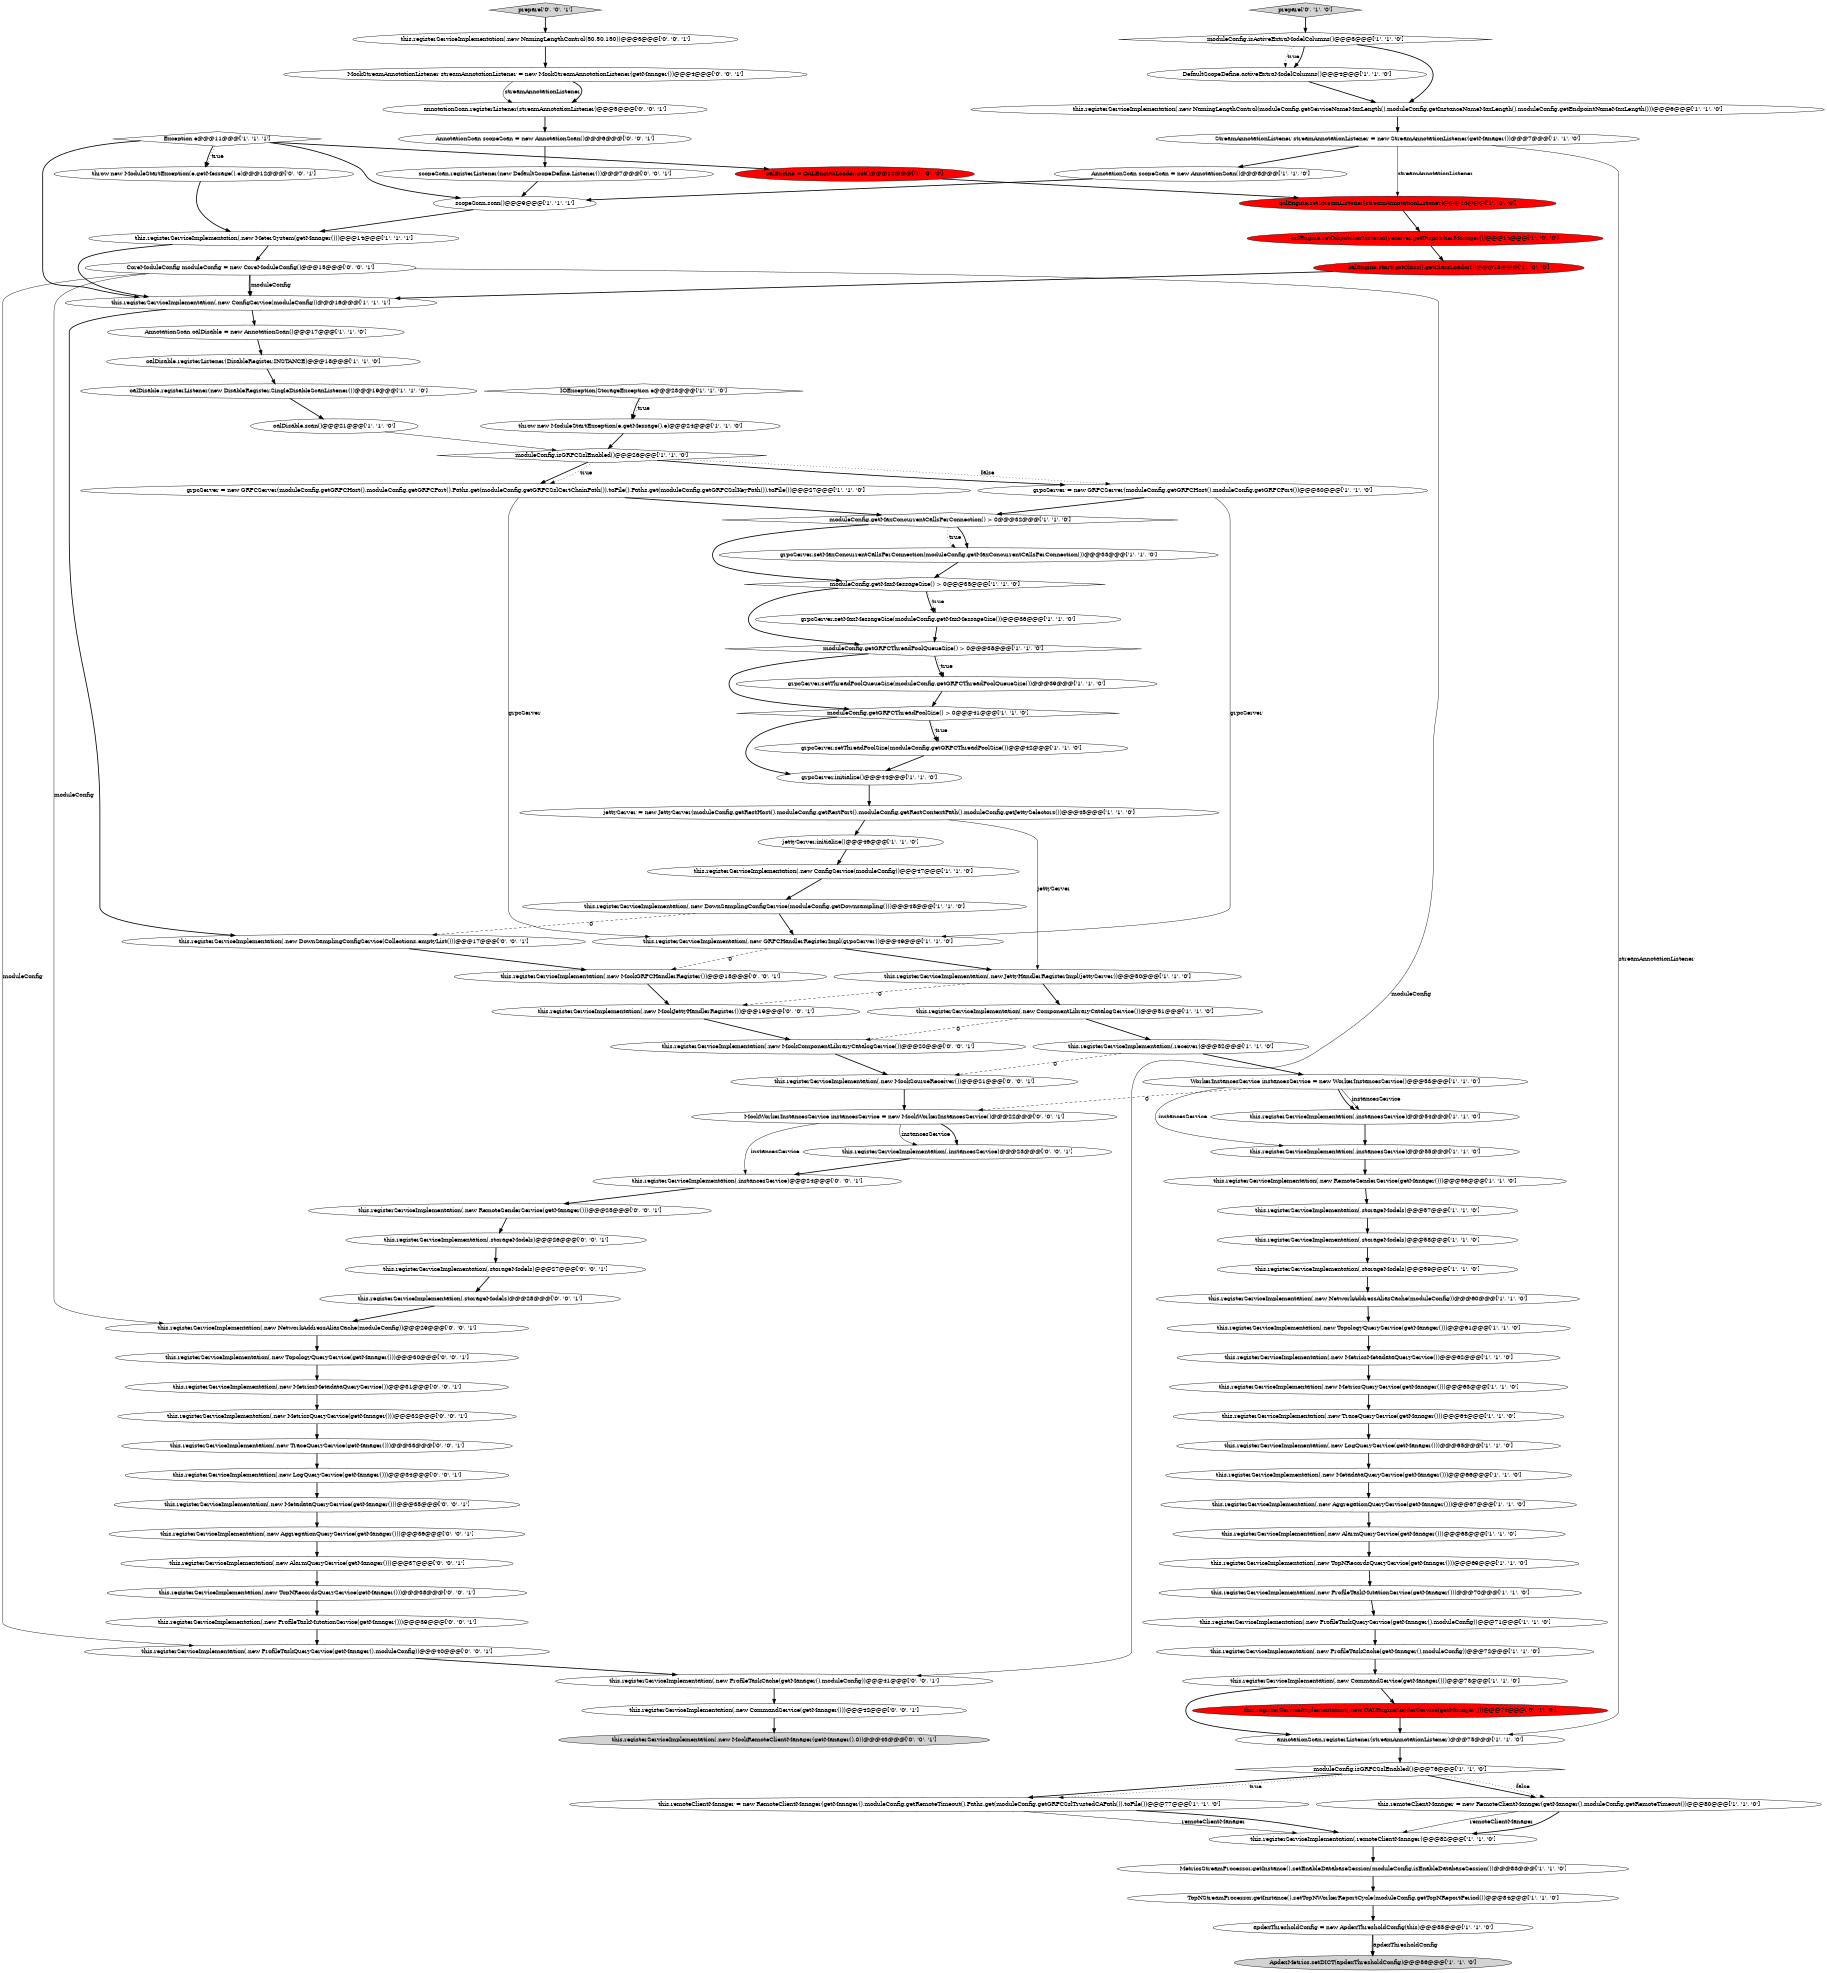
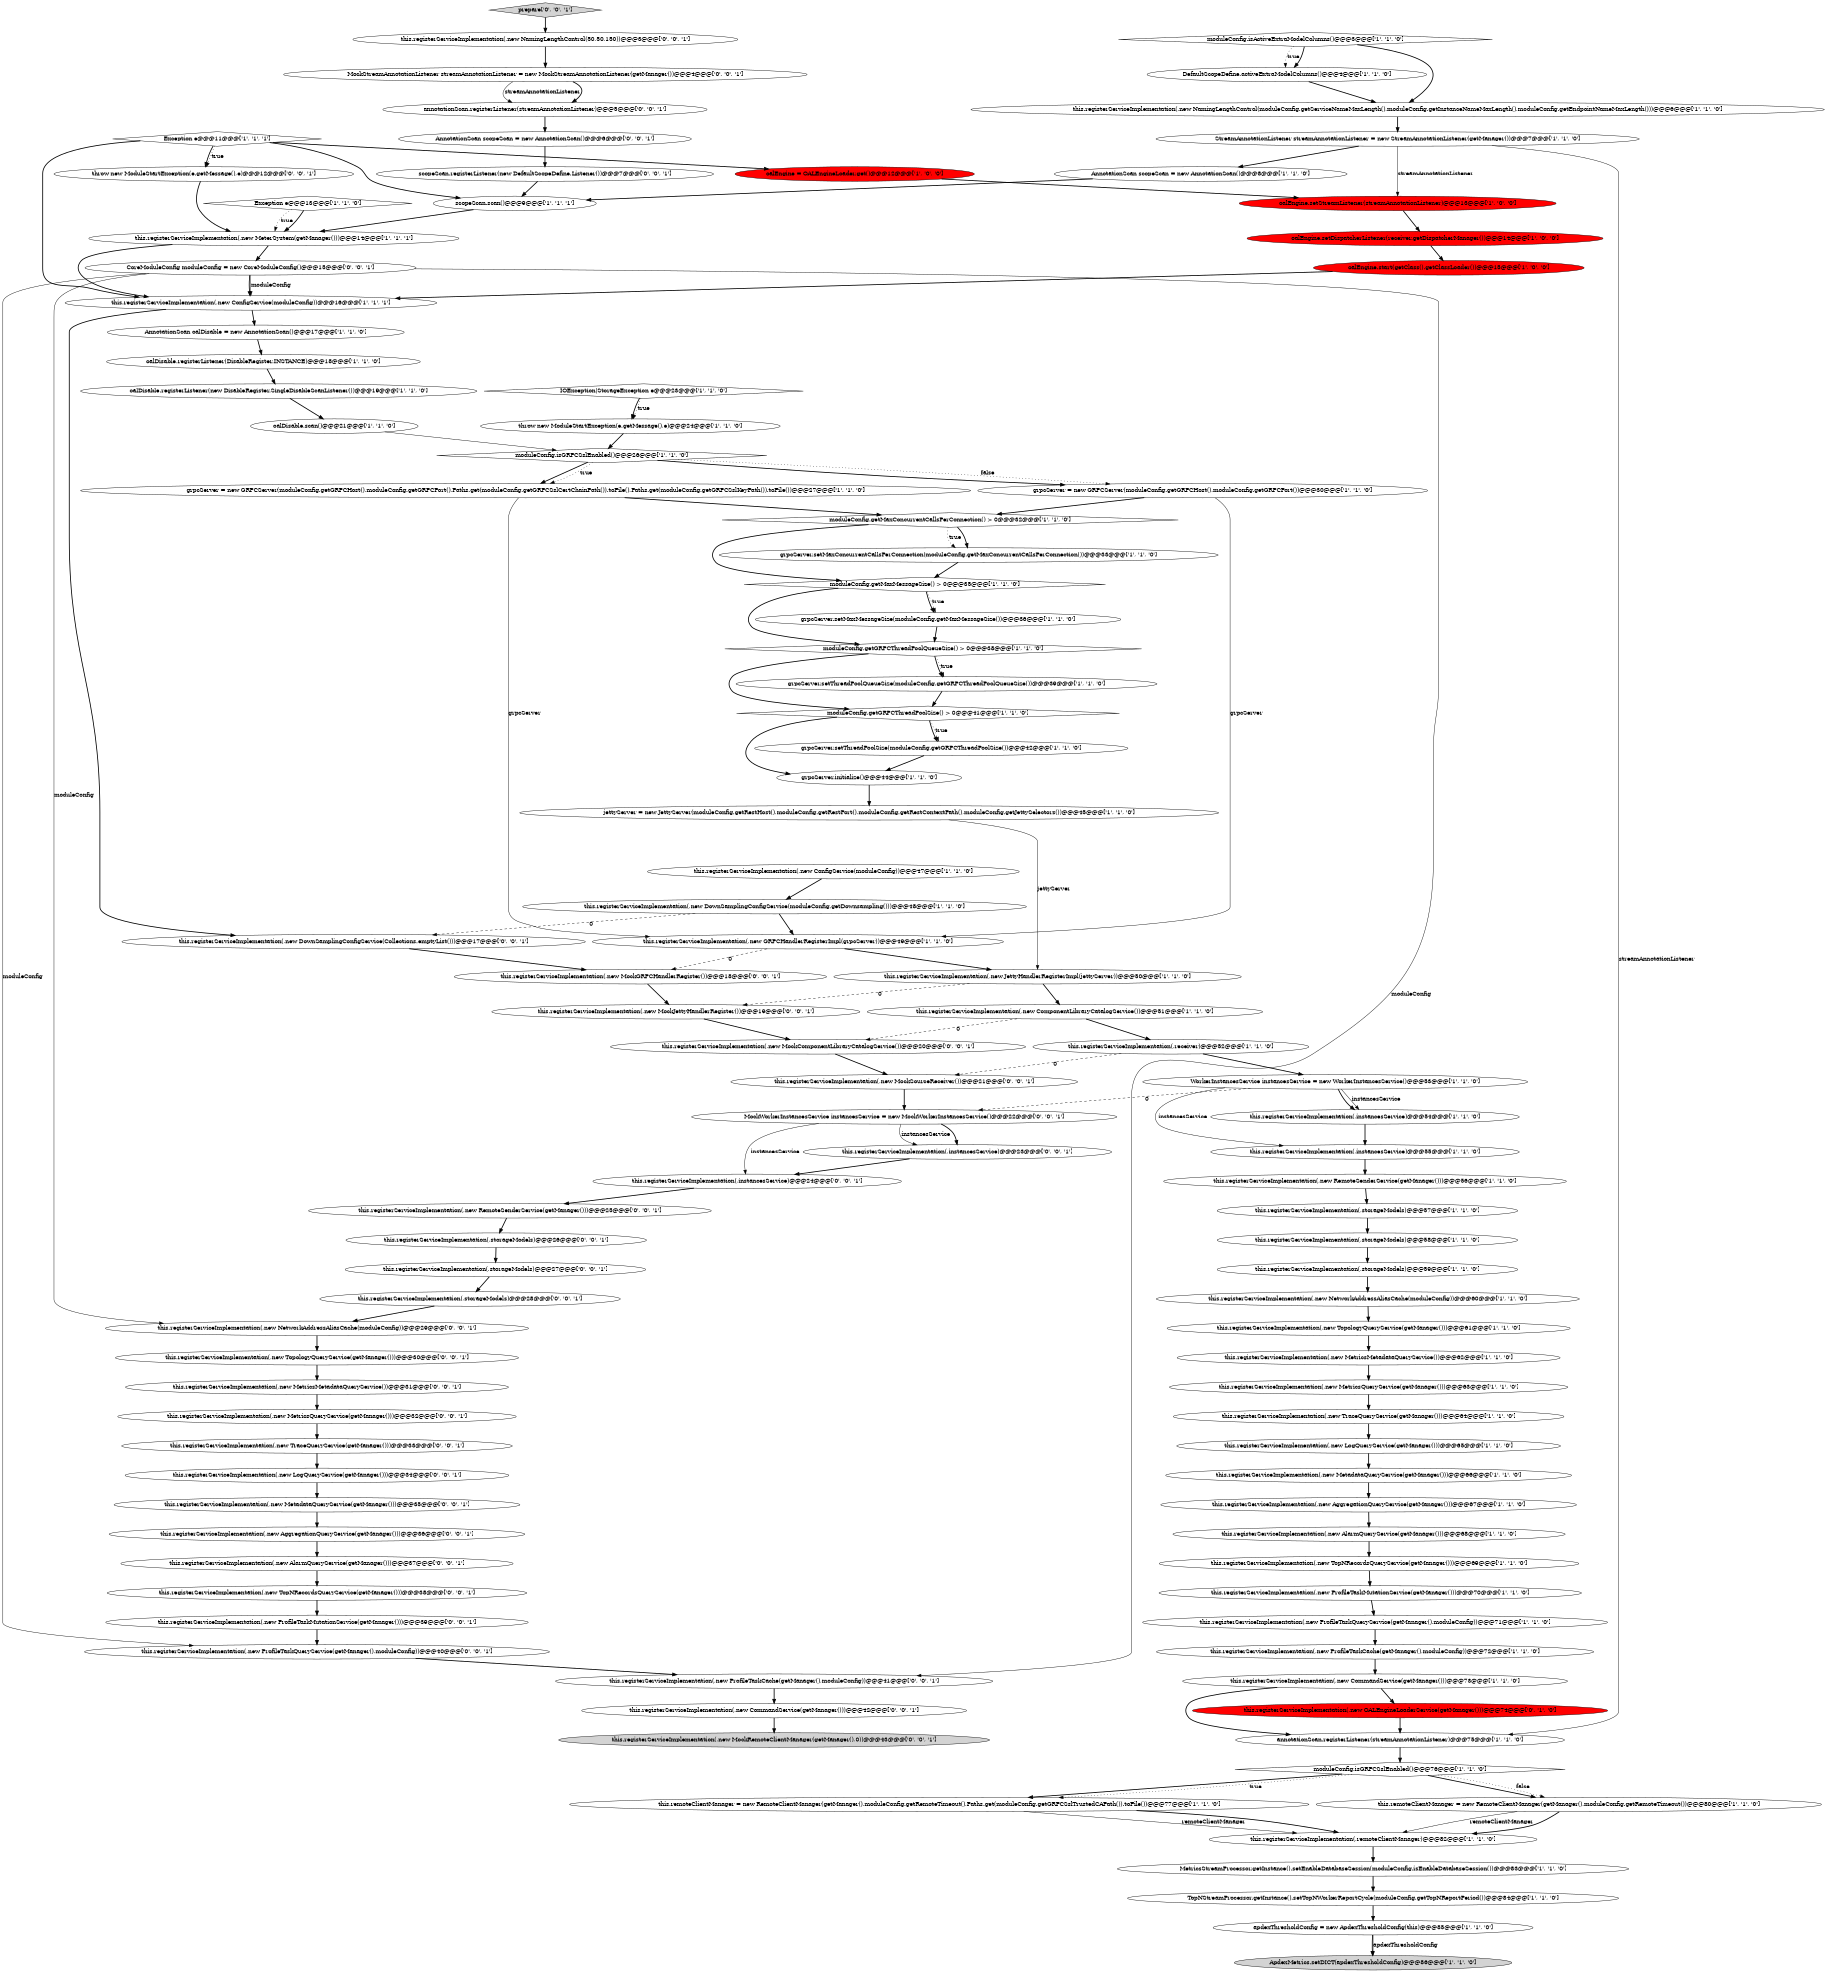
node "prepare['0', '1', '0']": removed
node "Exception e@@@13@@@['1', '1', '0']": added
node "jettyServer.initialize()@@@46@@@['1', '1', '0']": removed
